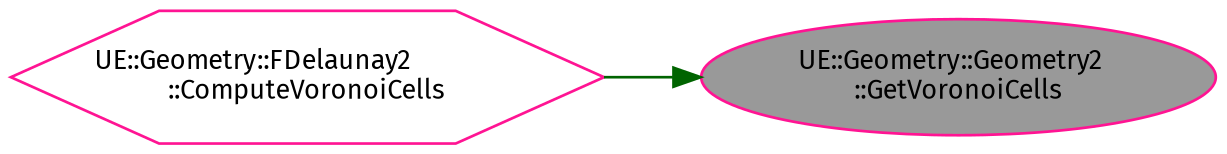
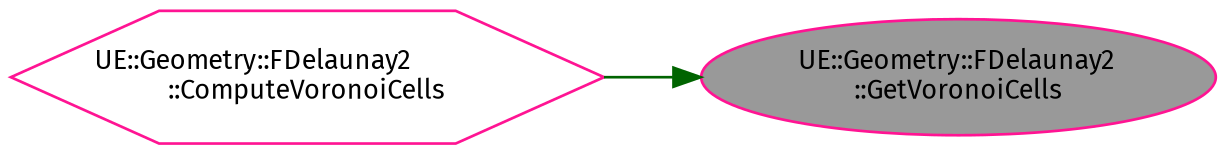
node "UE::Geometry::Geometry2 ::GetVoronoiCells": label "UE::Geometry::Geometry2 ::GetVoronoiCells" -> "UE::Geometry::FDelaunay2 ::GetVoronoiCells"
